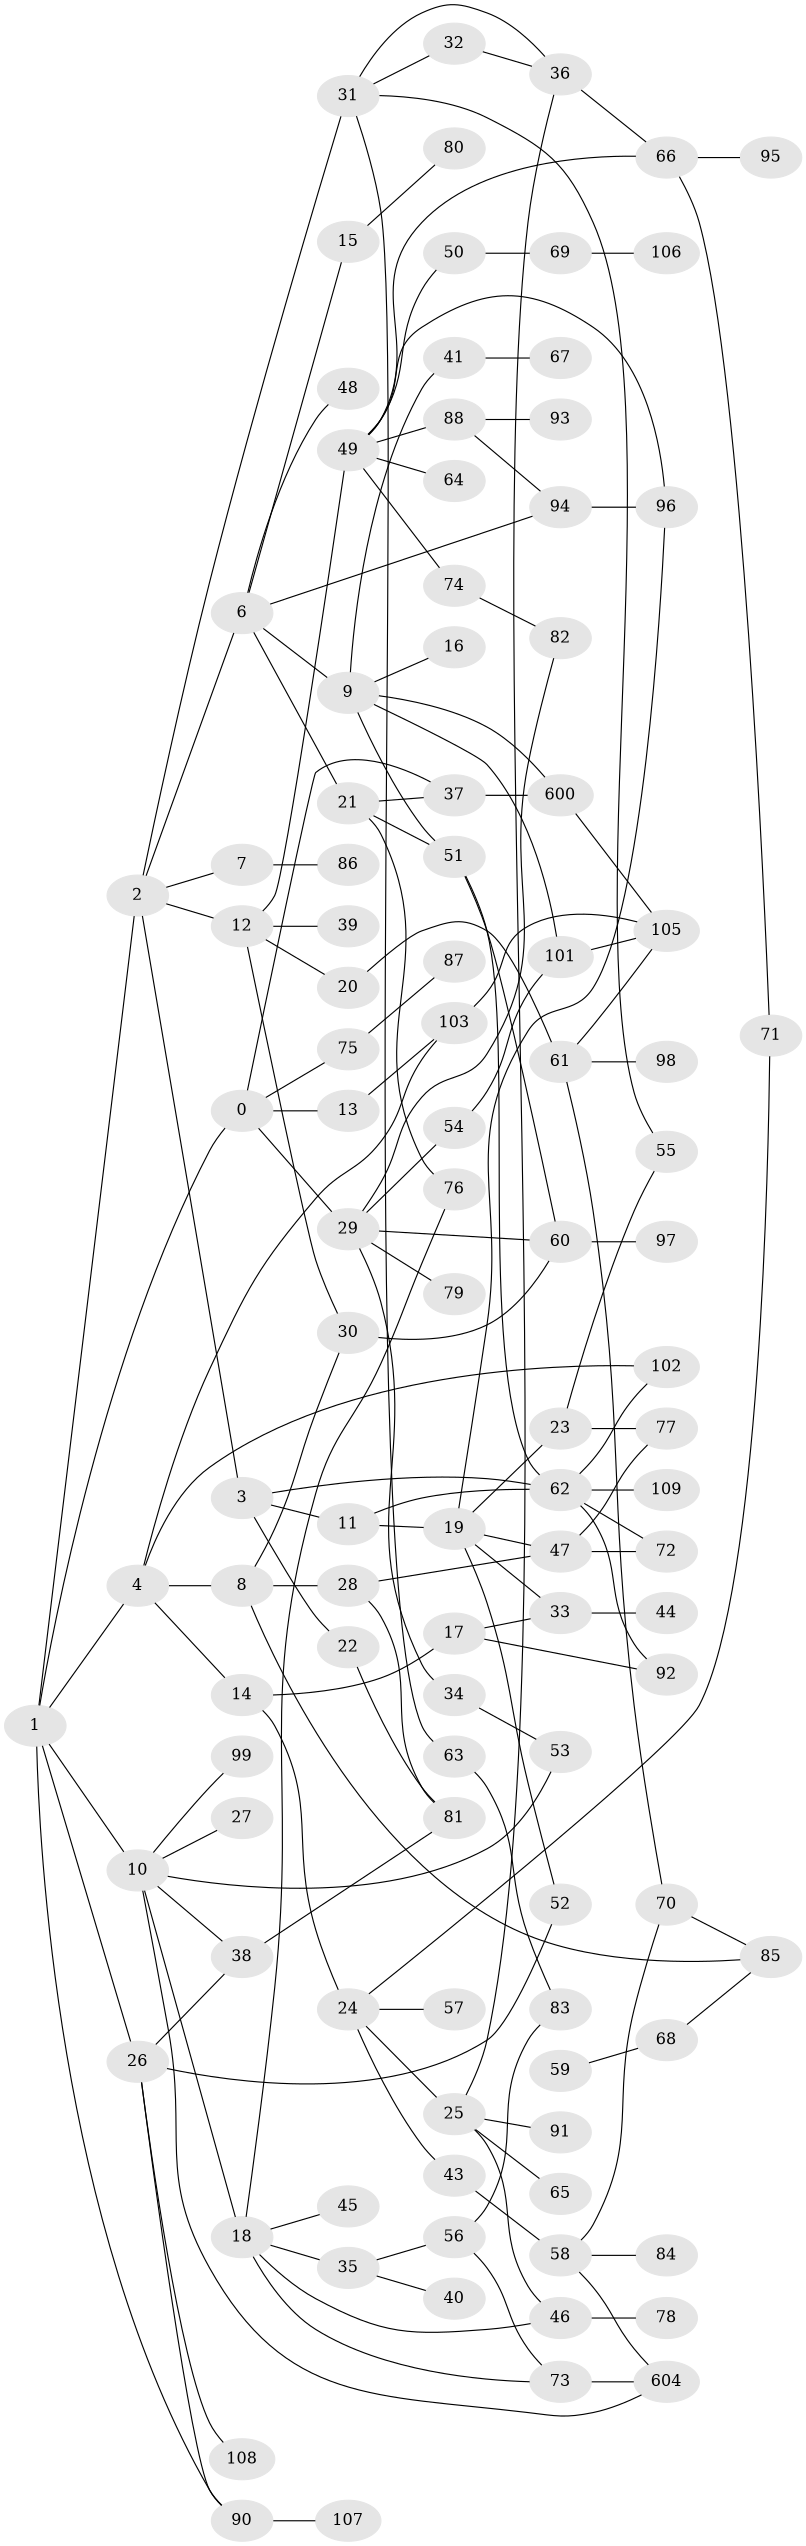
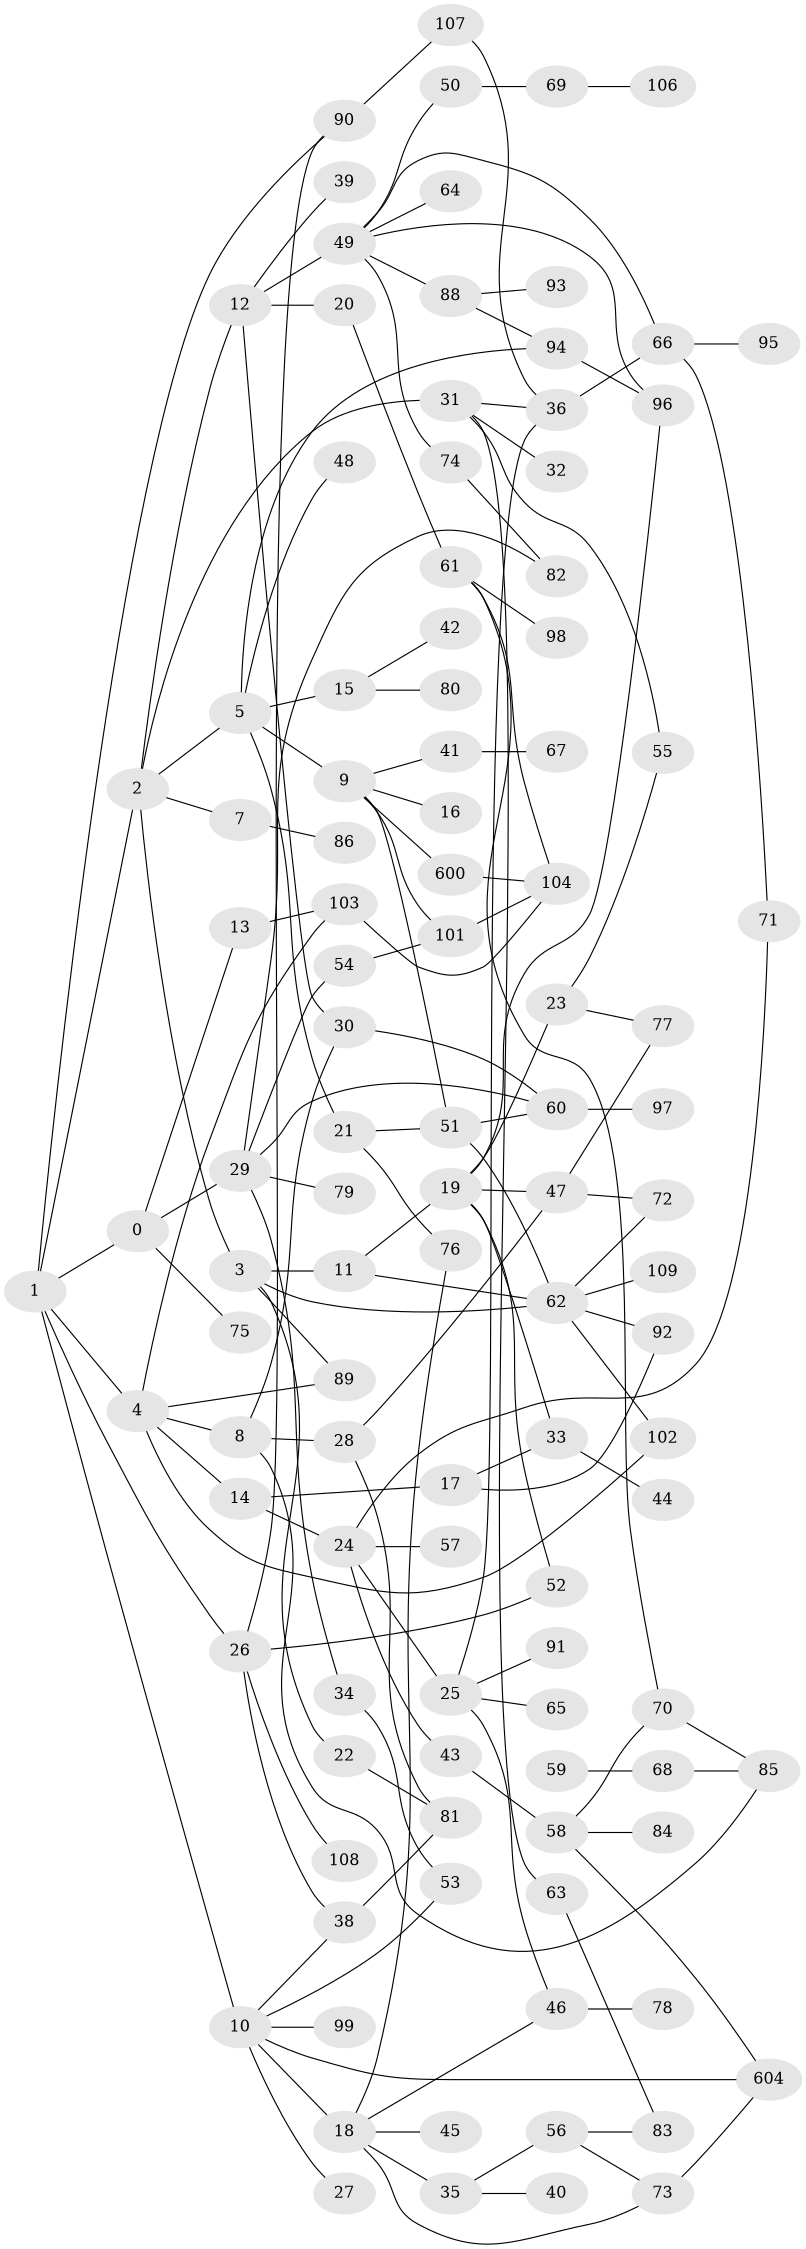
edge "32" -- "36": now "107" -- "36"
node "6": label "6" -> "5"
node "42": added
node "37": removed
node "105": label "105" -> "104"
node "87": removed
node "89": added
